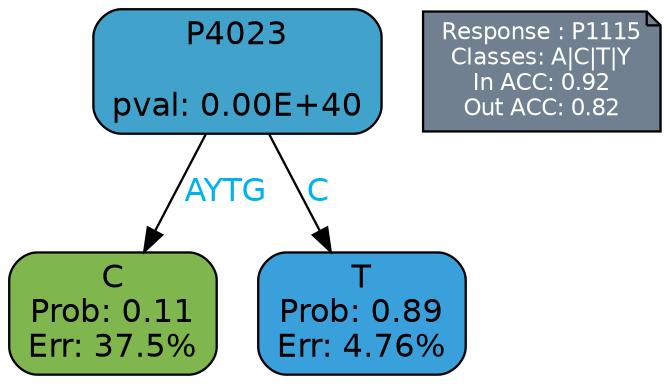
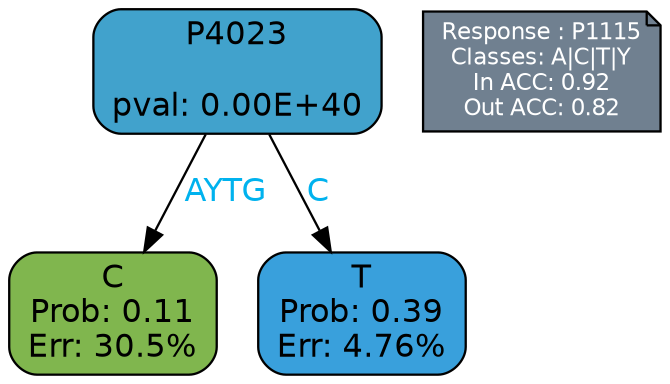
node "C Prob: 0.11 Err: 37.5%": label "C Prob: 0.11 Err: 37.5%" -> "C Prob: 0.11 Err: 30.5%"
node "T Prob: 0.89 Err: 4.76%": label "T Prob: 0.89 Err: 4.76%" -> "T Prob: 0.39 Err: 4.76%"
